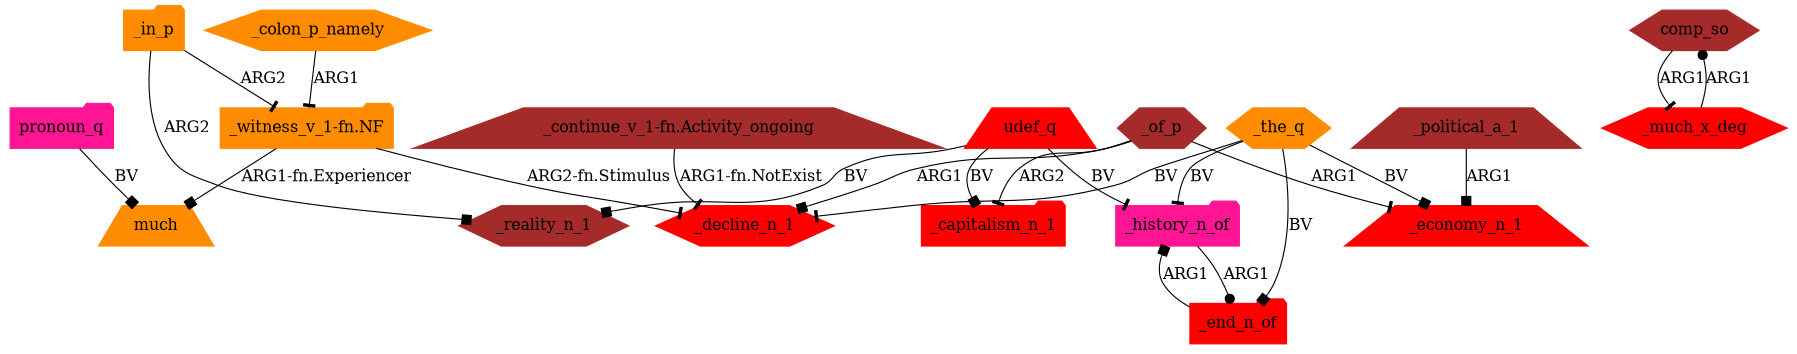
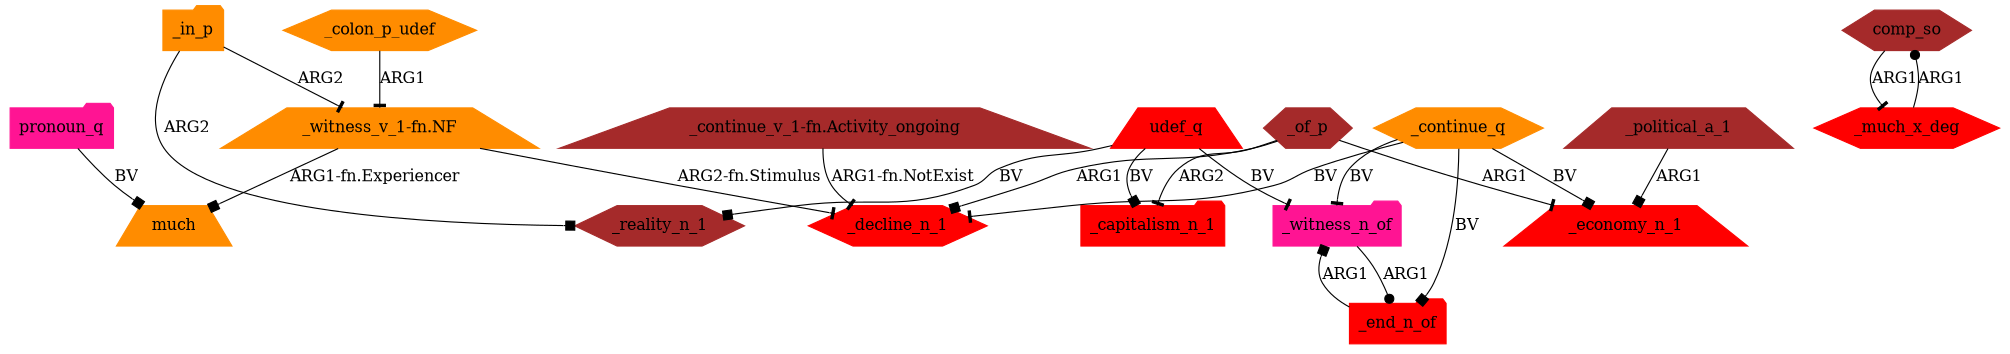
node "_colon_p_namely": label "_colon_p_namely" -> "_colon_p_udef"
node "_witness_v_1-fn.NF": shape folder -> trapezium
node "_the_q": label "_the_q" -> "_continue_q"
node "_history_n_of": label "_history_n_of" -> "_witness_n_of"
